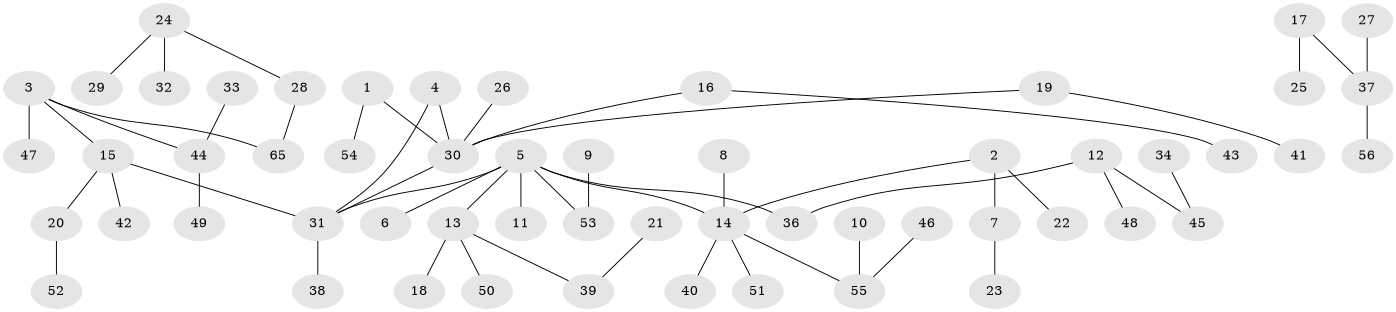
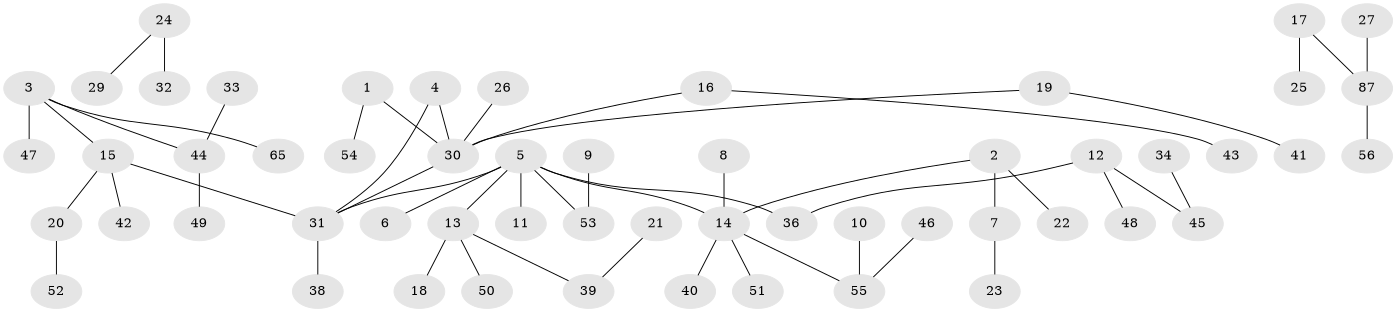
node "28": removed
node "37": label "37" -> "87"
